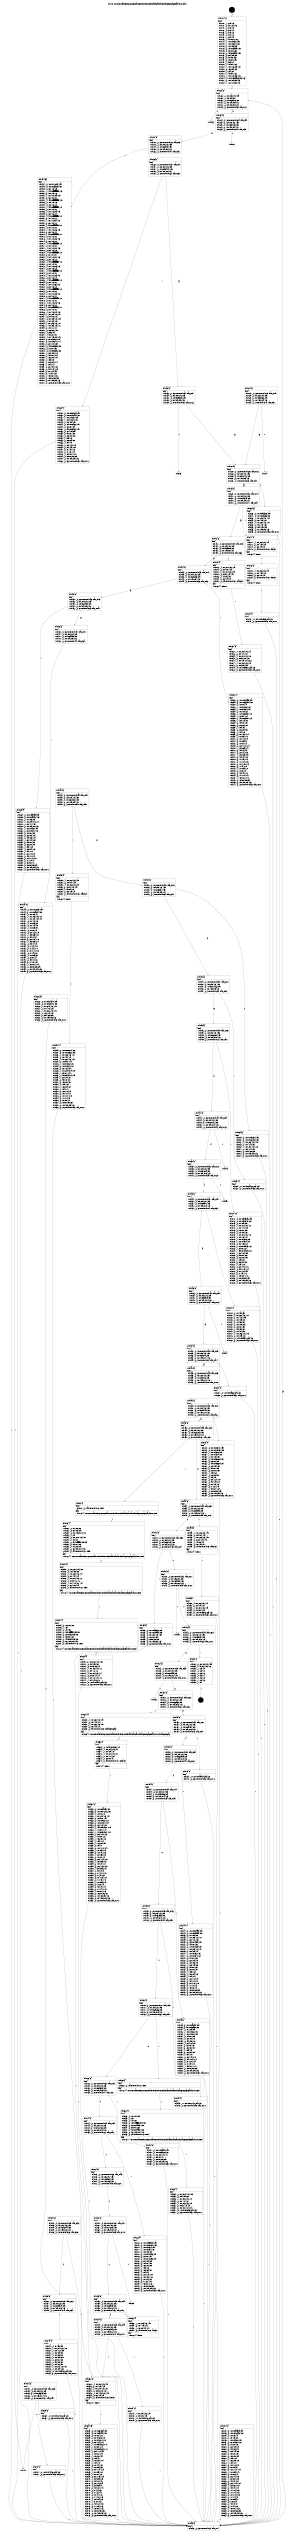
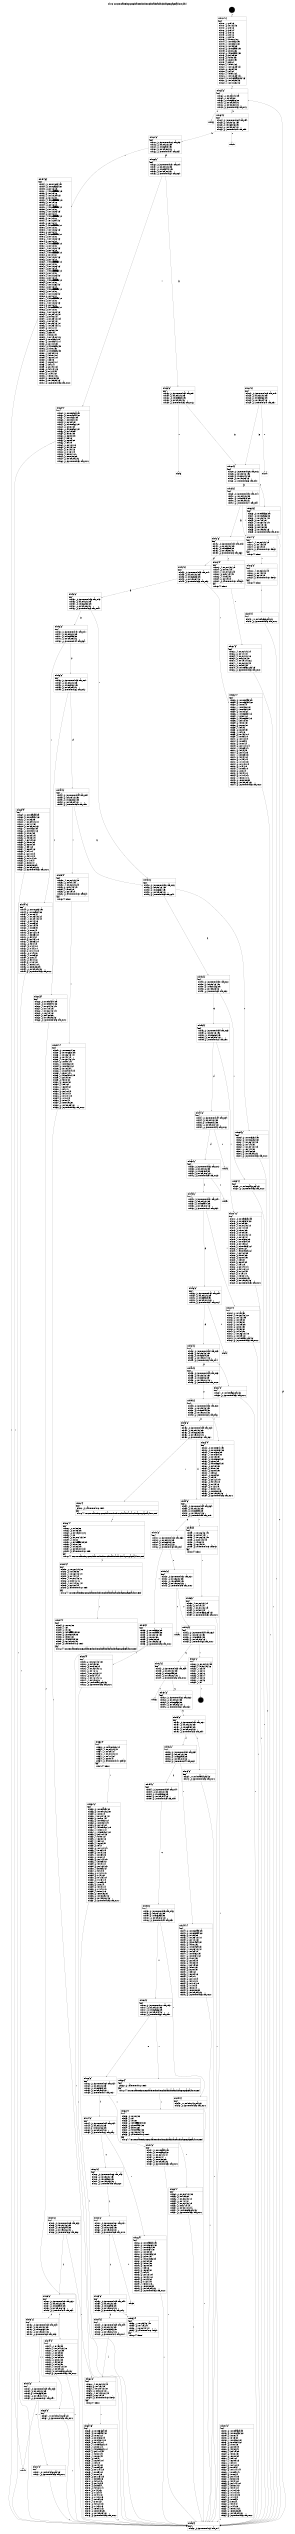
edge "0x401870 [28]" -> "0x40188c [28]": added, label "39"
node "0x401988 [28]": added
edge "0x401950 [28]" -> "0x402869 [99]": now "0x401950 [28]" -> "0x4019c0 [28]"
edge "0x401a68 [28]" -> "0x401a4c [28]": reversed
edge "0x401aa0 [28]" -> "0x401abc [28]": added, label "21"
edge "0x402086 [44]" -> "0x4020b2 [34]": reversed
edge "0x4020d4 [40]" -> "0x4020fc [49]": now "0x401f8d [30]" -> "0x4020fc [49]"
node "0x402520 [19]": removed
node "0x4024ca [86]": removed
edge "0x401c7c [28]" -> "0x401c98 [28]": reversed
node "0x401d08 [28]": added
node "0x4027c4 [28]": removed
